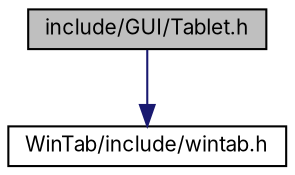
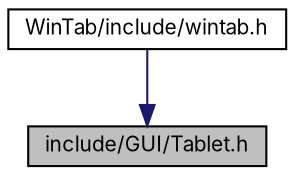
edge "include/GUI/Tablet.h" -> "WinTab/include/wintab.h": reversed
